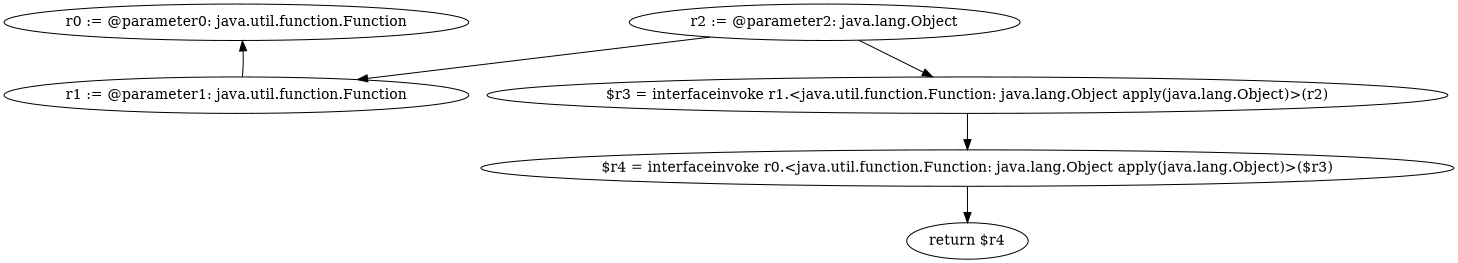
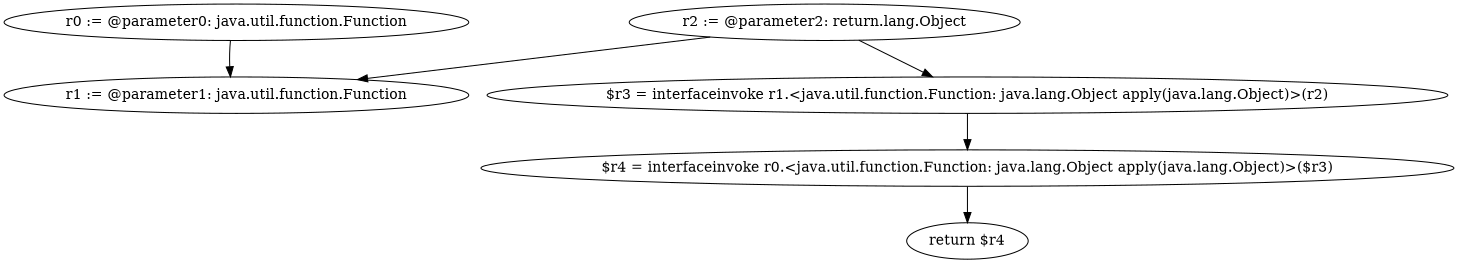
node "r2 := @parameter2: java.lang.Object": label "r2 := @parameter2: java.lang.Object" -> "r2 := @parameter2: return.lang.Object"
edge "r1 := @parameter1: java.util.function.Function" -> "r0 := @parameter0: java.util.function.Function": reversed
